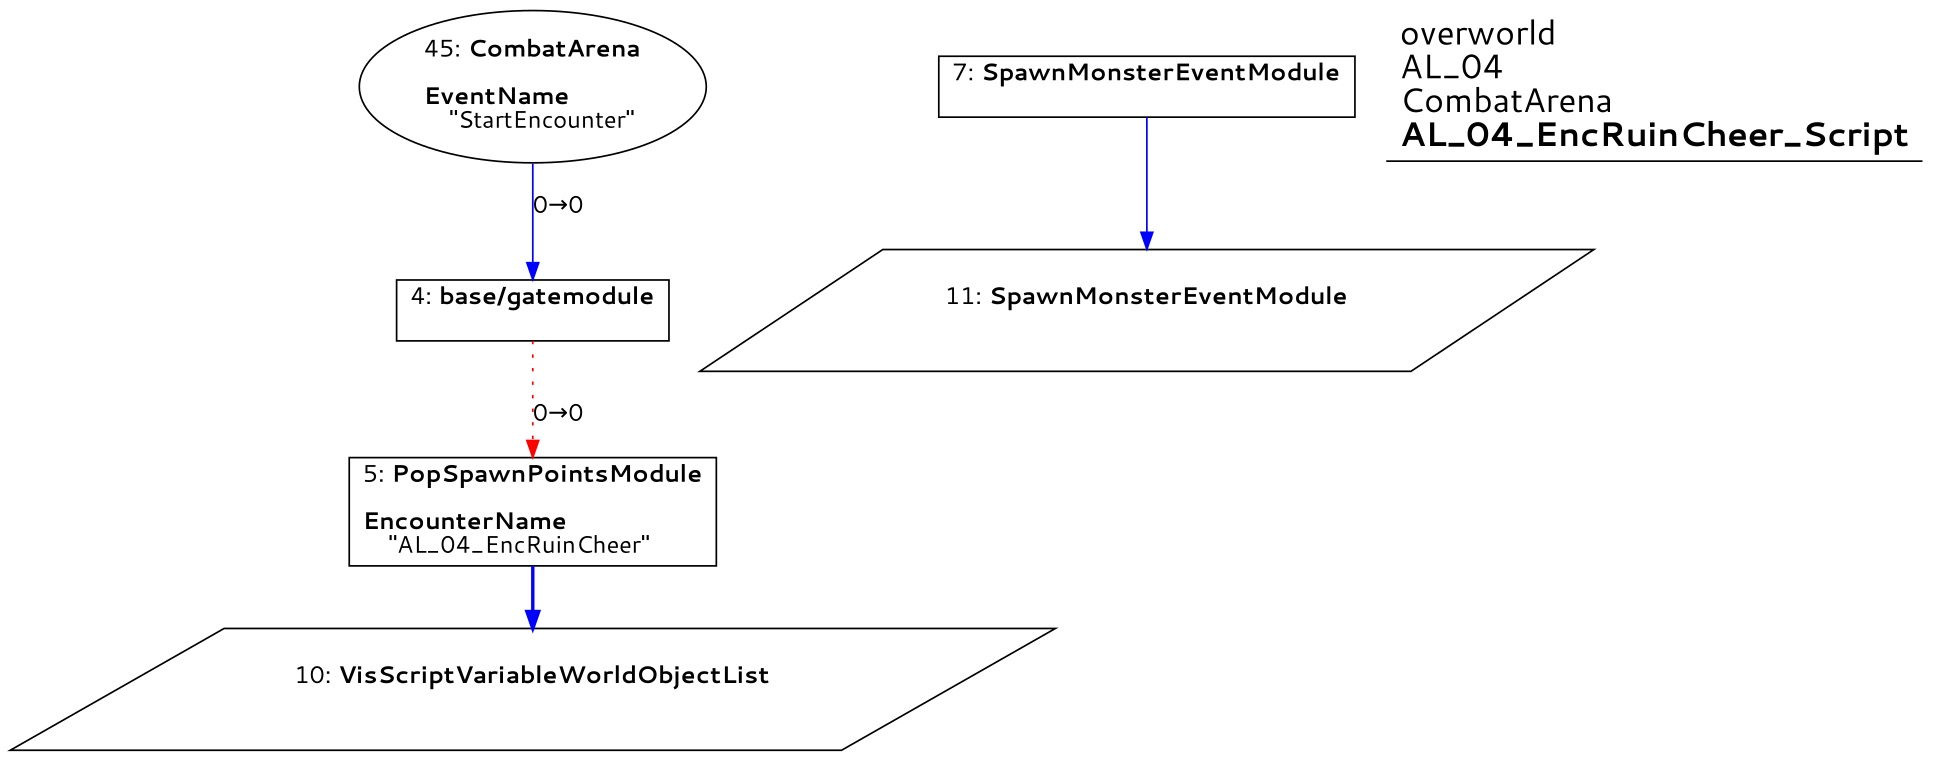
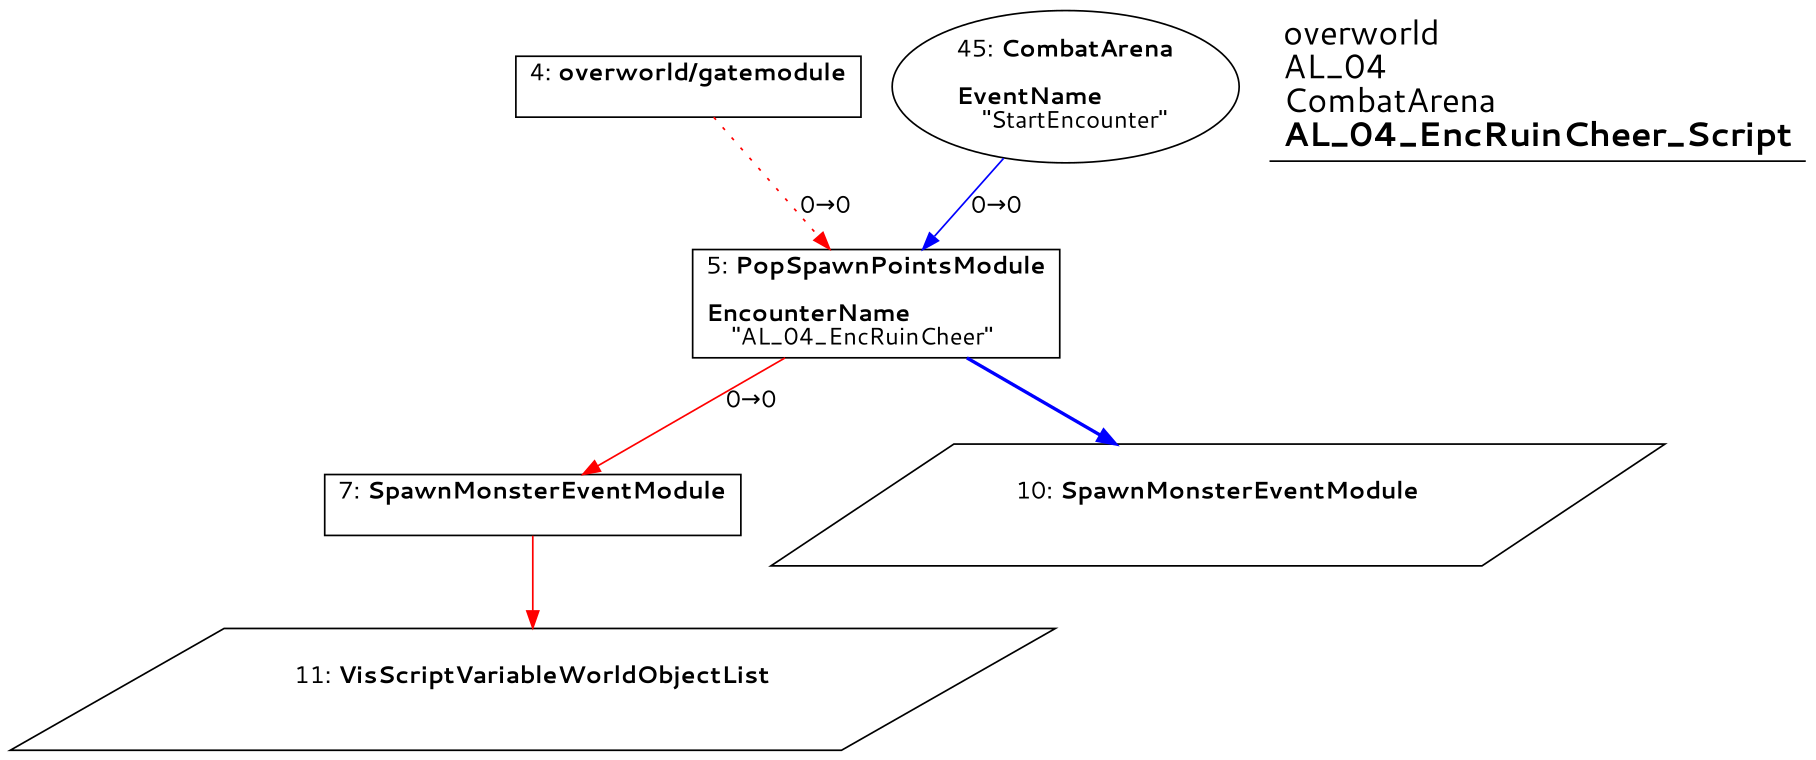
edge "7:" -> "11:": color blue -> red
edge "45:" -> "4:": now "45:" -> "5:"
node "4:": text "base/gatemodule" -> "overworld/gatemodule"
node "11:": text "SpawnMonsterEventModule" -> "VisScriptVariableWorldObjectList"
edge "5:" -> "7:": added, label "0→0"
node "10:": text "VisScriptVariableWorldObjectList" -> "SpawnMonsterEventModule"
